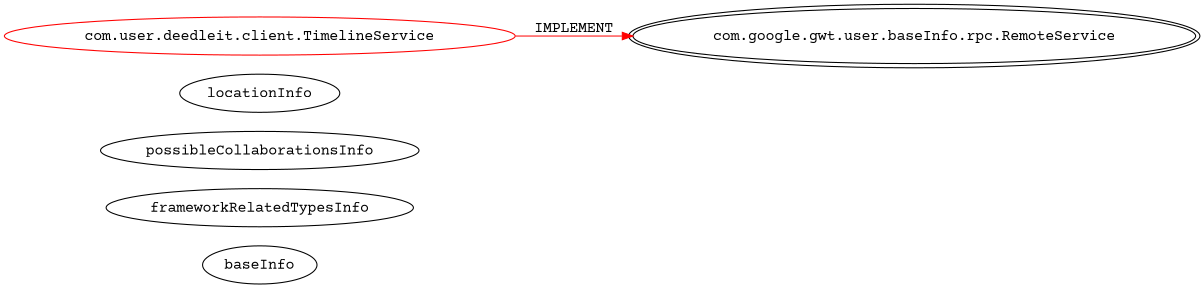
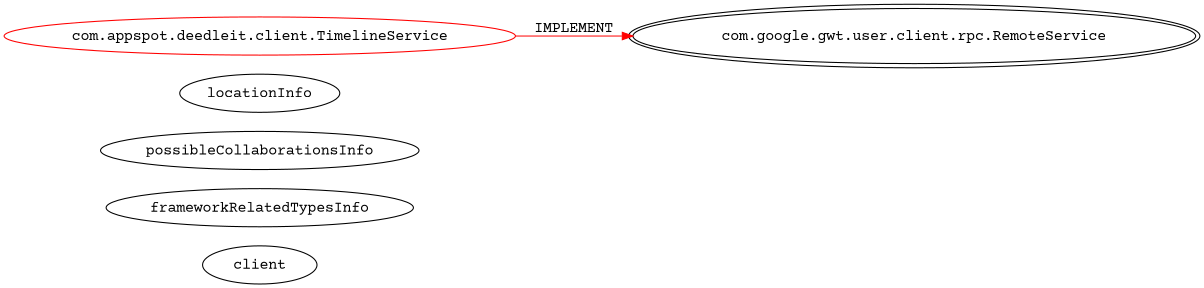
node "com.user.deedleit.client.TimelineService": label "com.user.deedleit.client.TimelineService" -> "com.appspot.deedleit.client.TimelineService"
node "com.google.gwt.user.baseInfo.rpc.RemoteService": label "com.google.gwt.user.baseInfo.rpc.RemoteService" -> "com.google.gwt.user.client.rpc.RemoteService"
node "baseInfo": label "baseInfo" -> "client"
